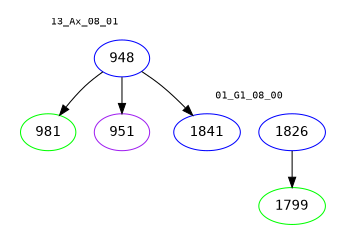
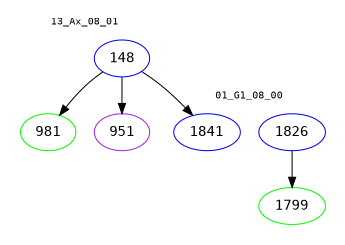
node "948": label "948" -> "148"
